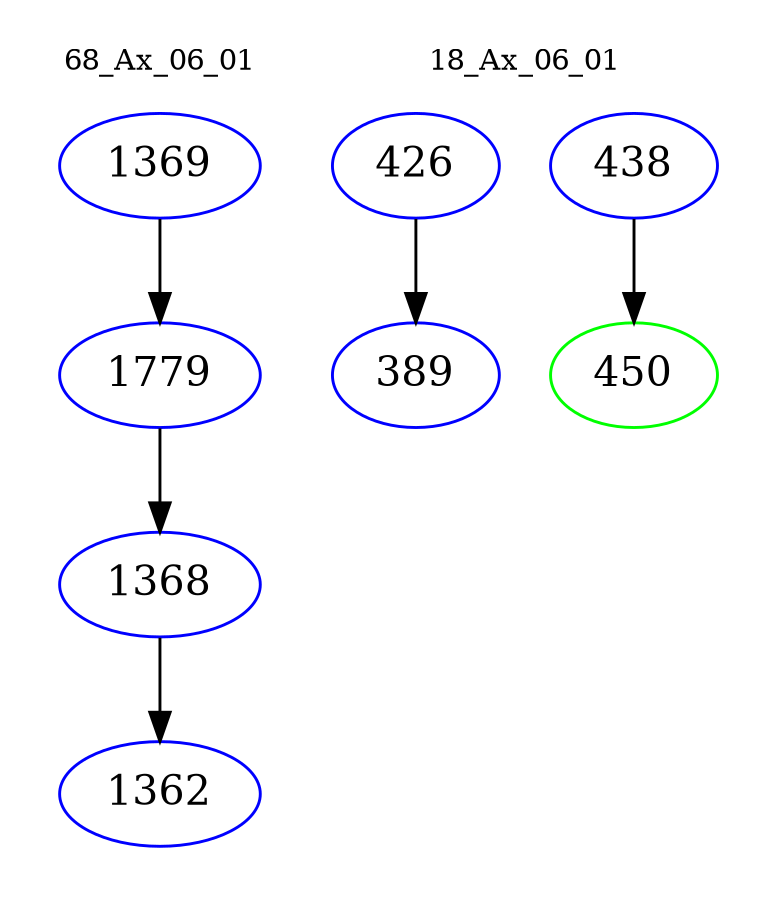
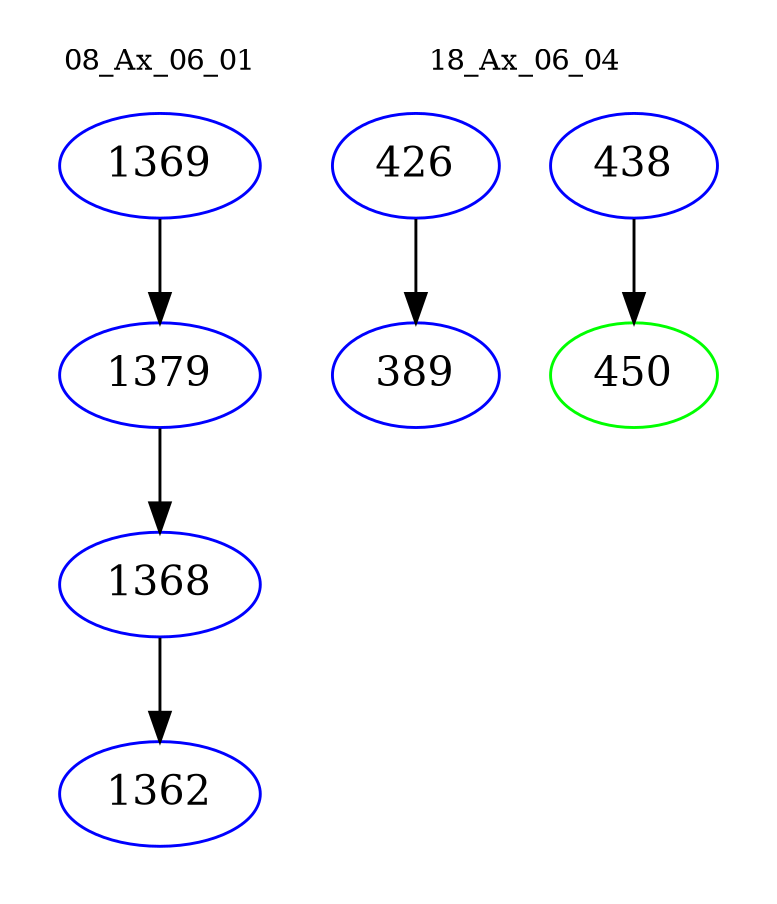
cluster "68_Ax_06_01": label "68_Ax_06_01" -> "08_Ax_06_01"
cluster "18_Ax_06_01": label "18_Ax_06_01" -> "18_Ax_06_04"
node "1779": label "1779" -> "1379"
